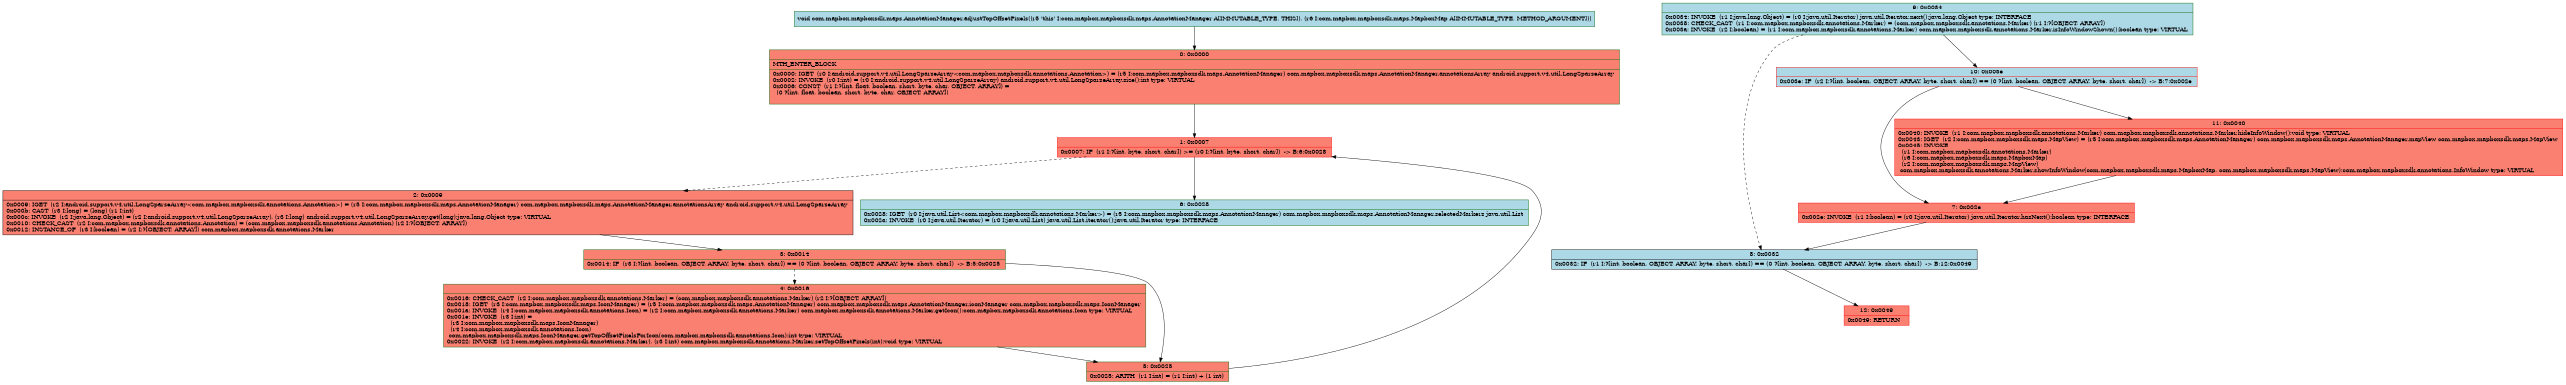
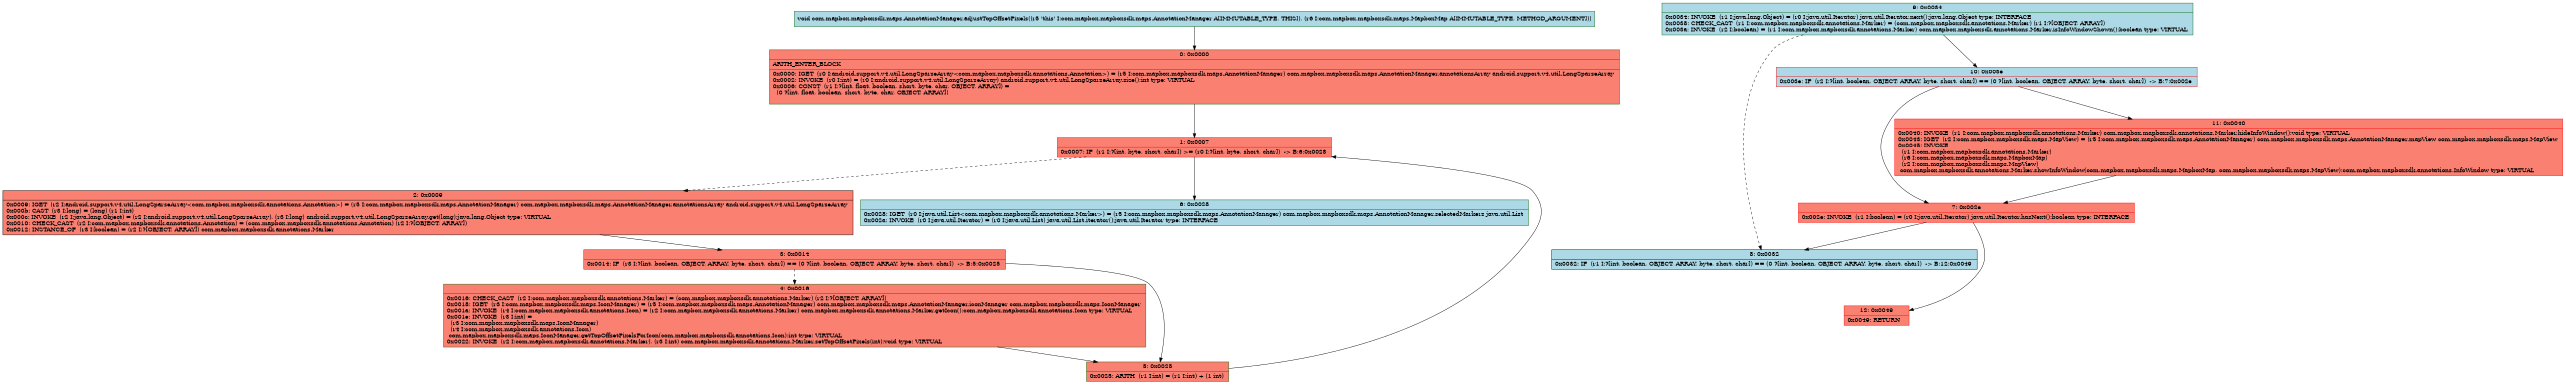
node "0: 0x0000": text "MTH_ENTER_BLOCK" -> "ARITH_ENTER_BLOCK"
edge "8: 0x0032" -> "12: 0x0049": now "7: 0x002e" -> "12: 0x0049"
